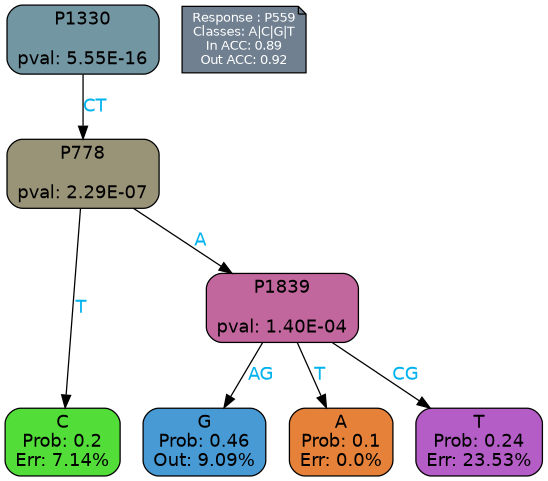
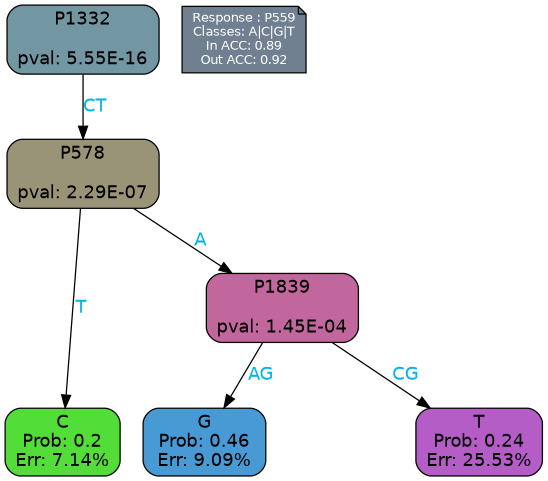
node "P1330 pval: 5.55E-16": label "P1330 pval: 5.55E-16" -> "P1332 pval: 5.55E-16"
node "P778 pval: 2.29E-07": label "P778 pval: 2.29E-07" -> "P578 pval: 2.29E-07"
node "P1839 pval: 1.40E-04": label "P1839 pval: 1.40E-04" -> "P1839 pval: 1.45E-04"
node "G Prob: 0.46 Out: 9.09%": label "G Prob: 0.46 Out: 9.09%" -> "G Prob: 0.46 Err: 9.09%"
node "A Prob: 0.1 Err: 0.0%": removed
node "T Prob: 0.24 Err: 23.53%": label "T Prob: 0.24 Err: 23.53%" -> "T Prob: 0.24 Err: 25.53%"
